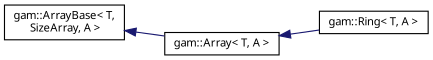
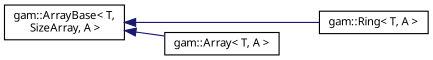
edge "gam::Ring< T, A >" -> "gam::Array< T, A >": now "gam::Ring< T, A >" -> "gam::ArrayBase< T, SizeArray, A >"
